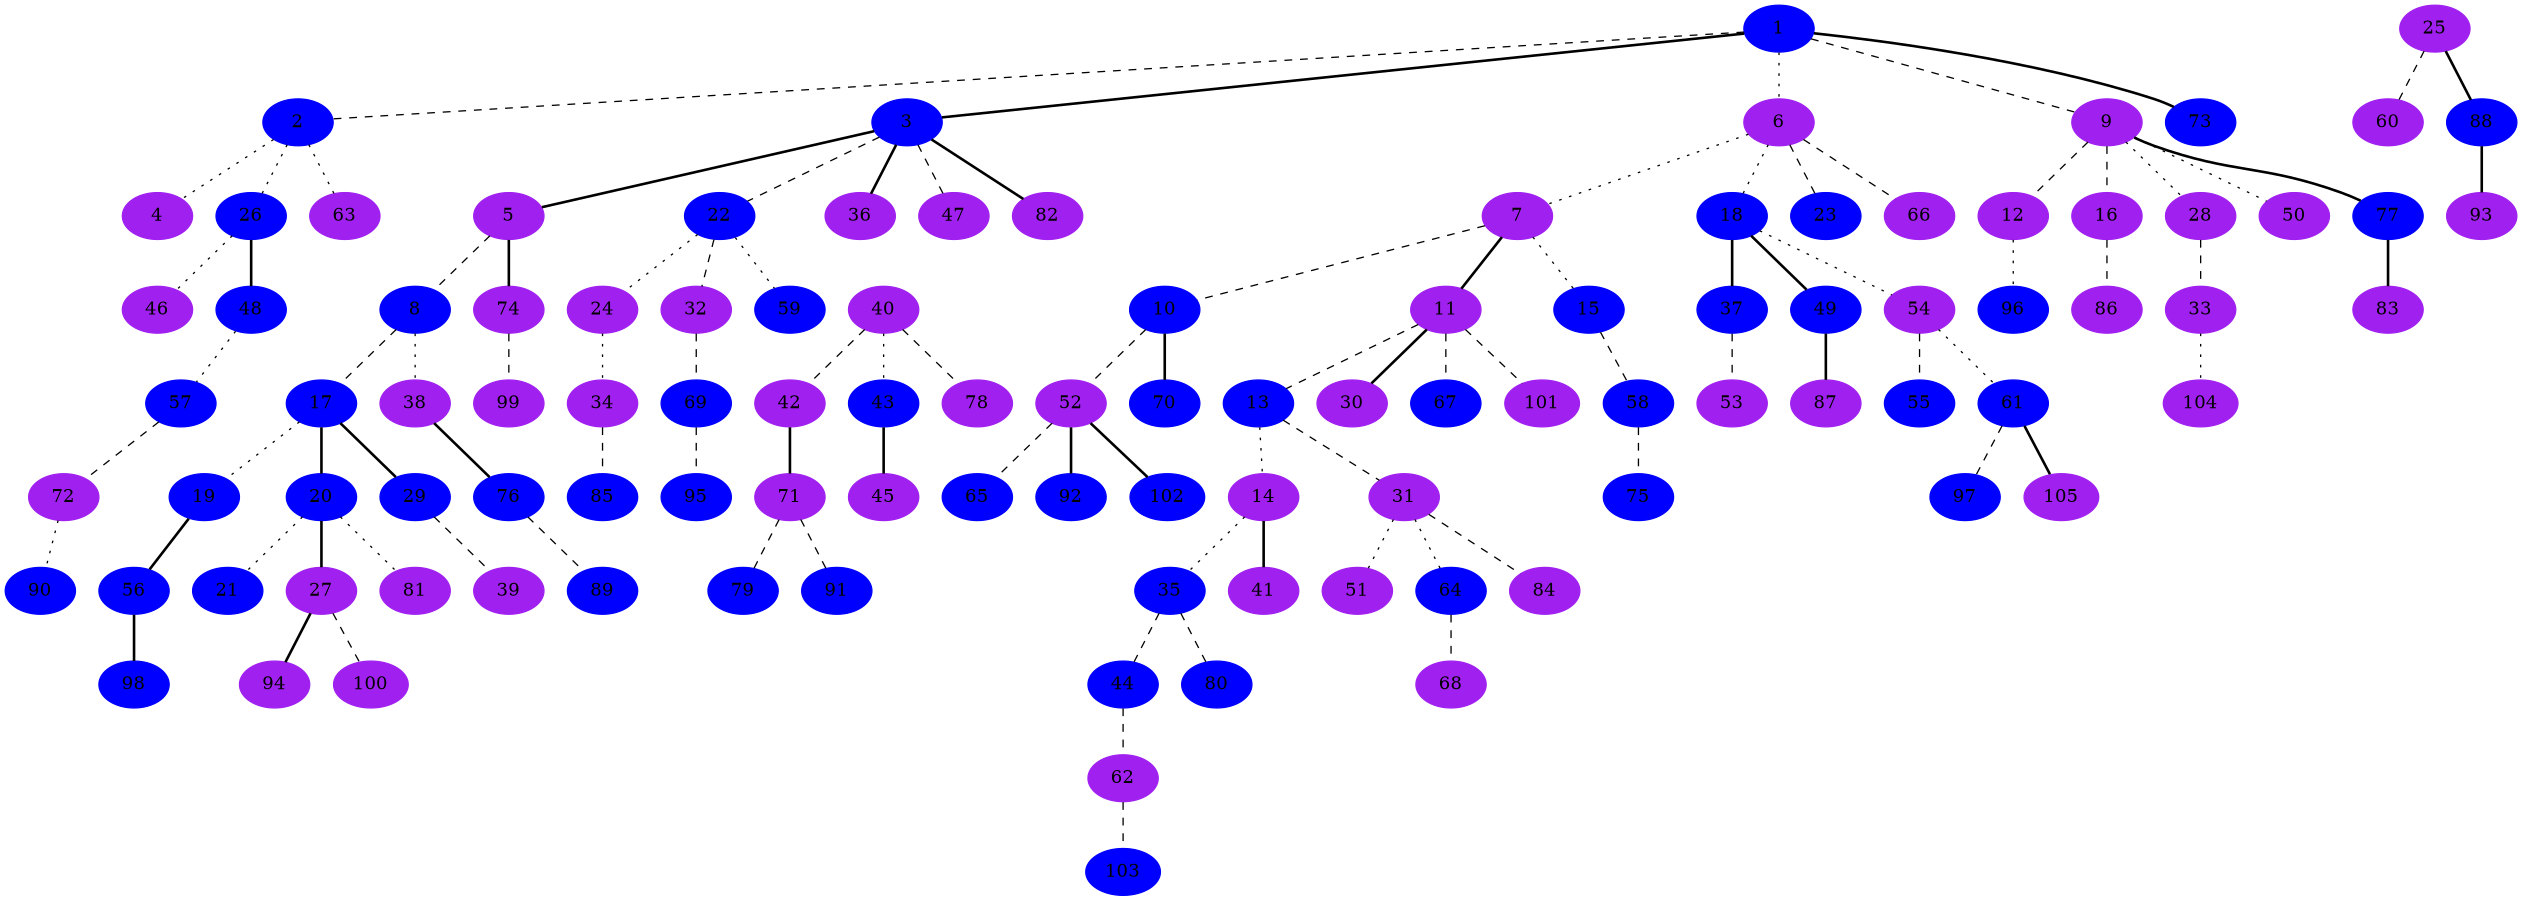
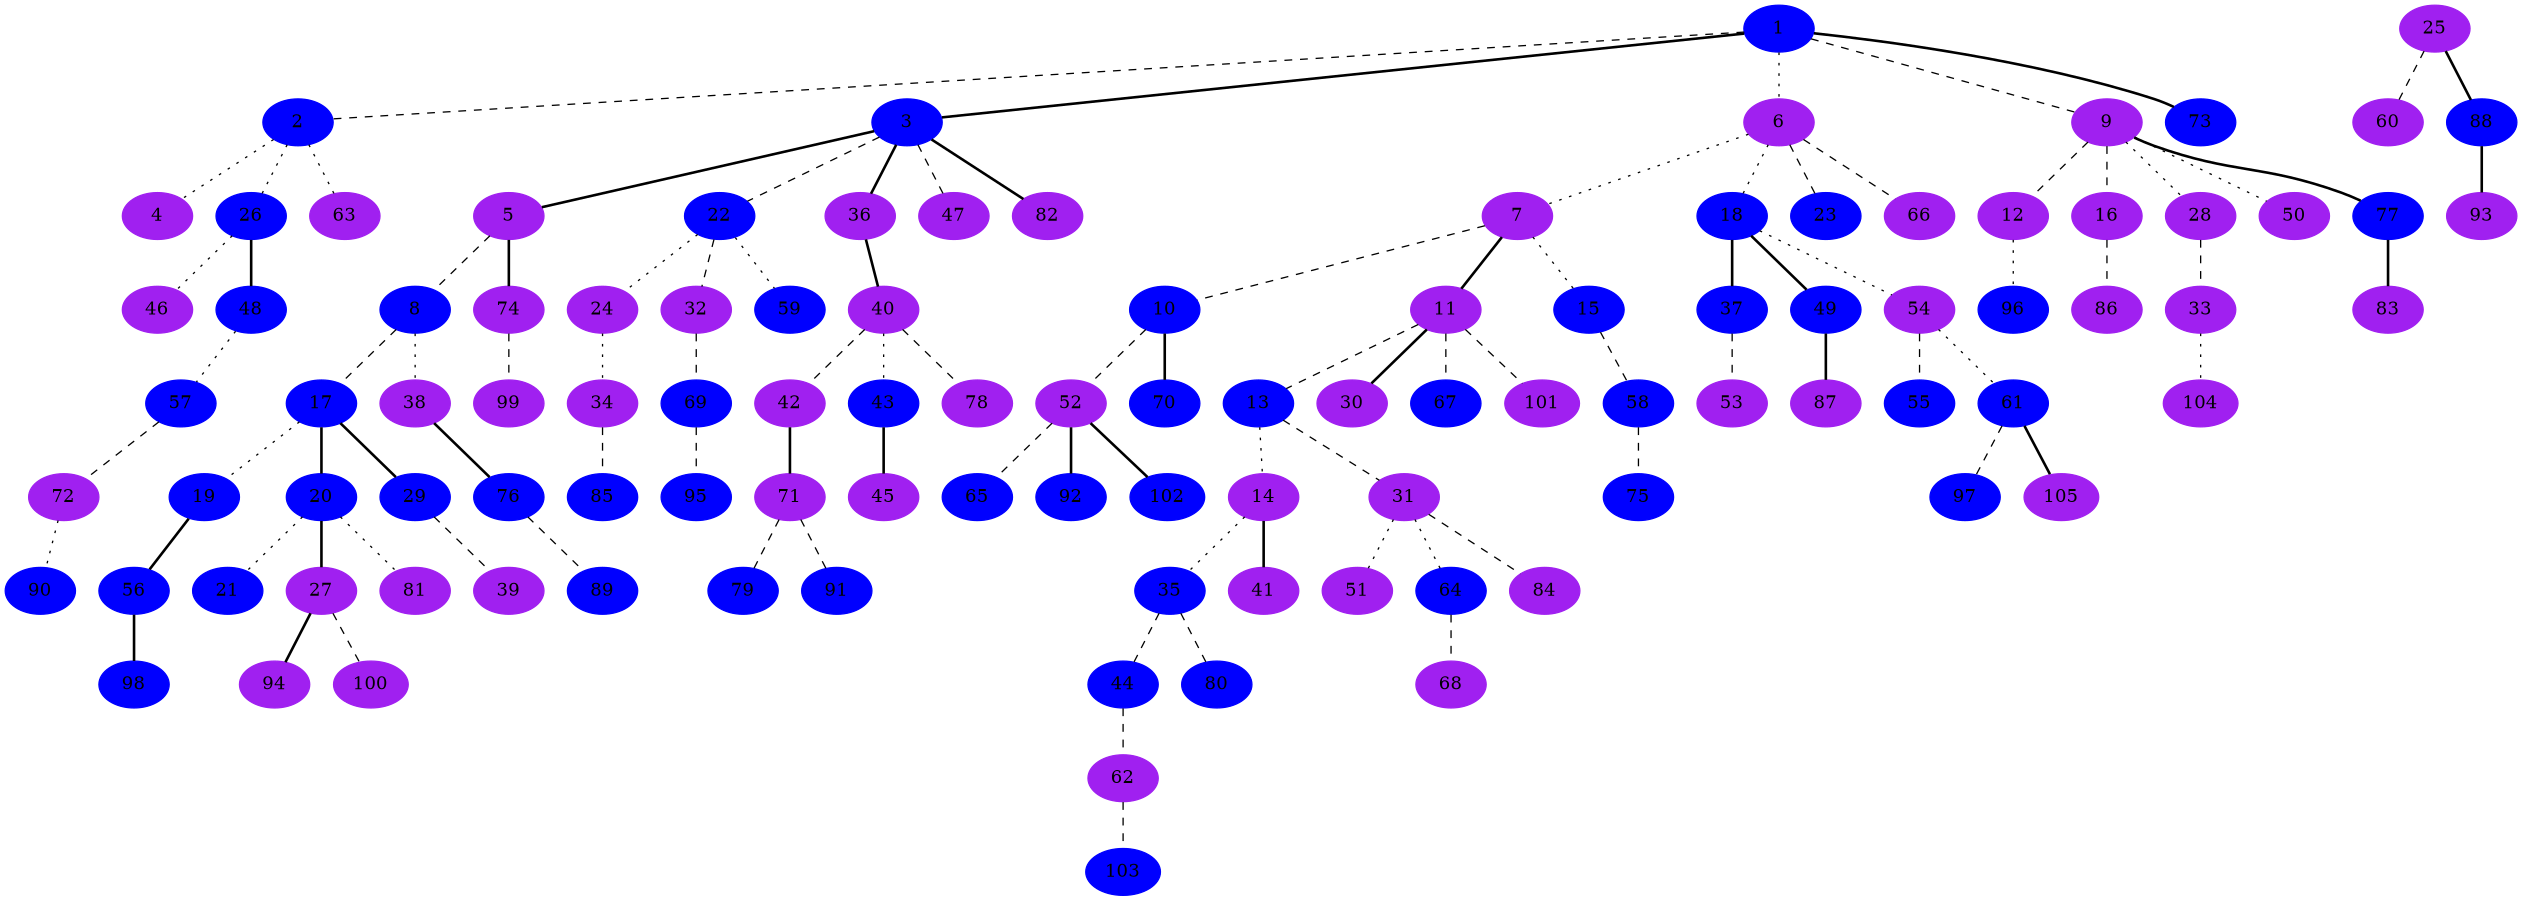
edge "36" -- "40": added
